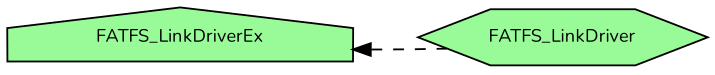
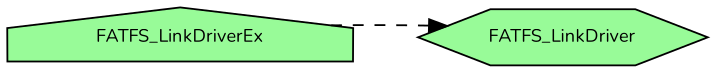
edge "FATFS_LinkDriver" -> "FATFS_LinkDriverEx": reversed
